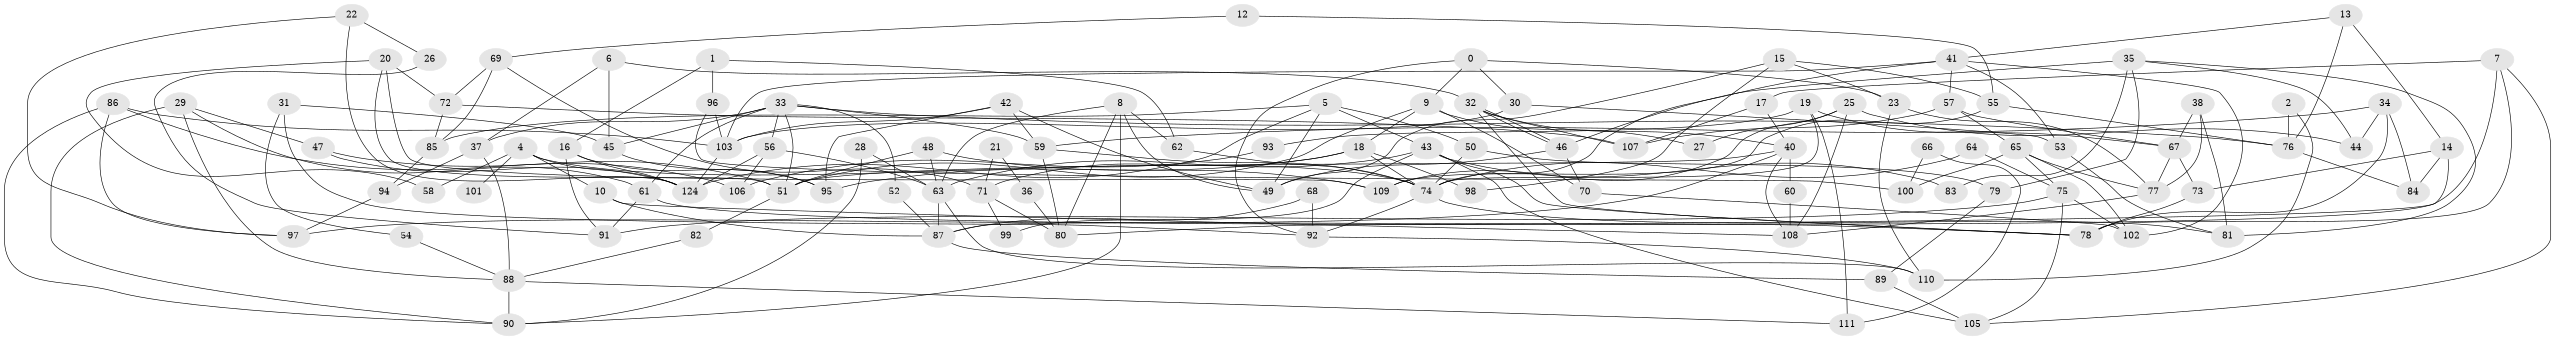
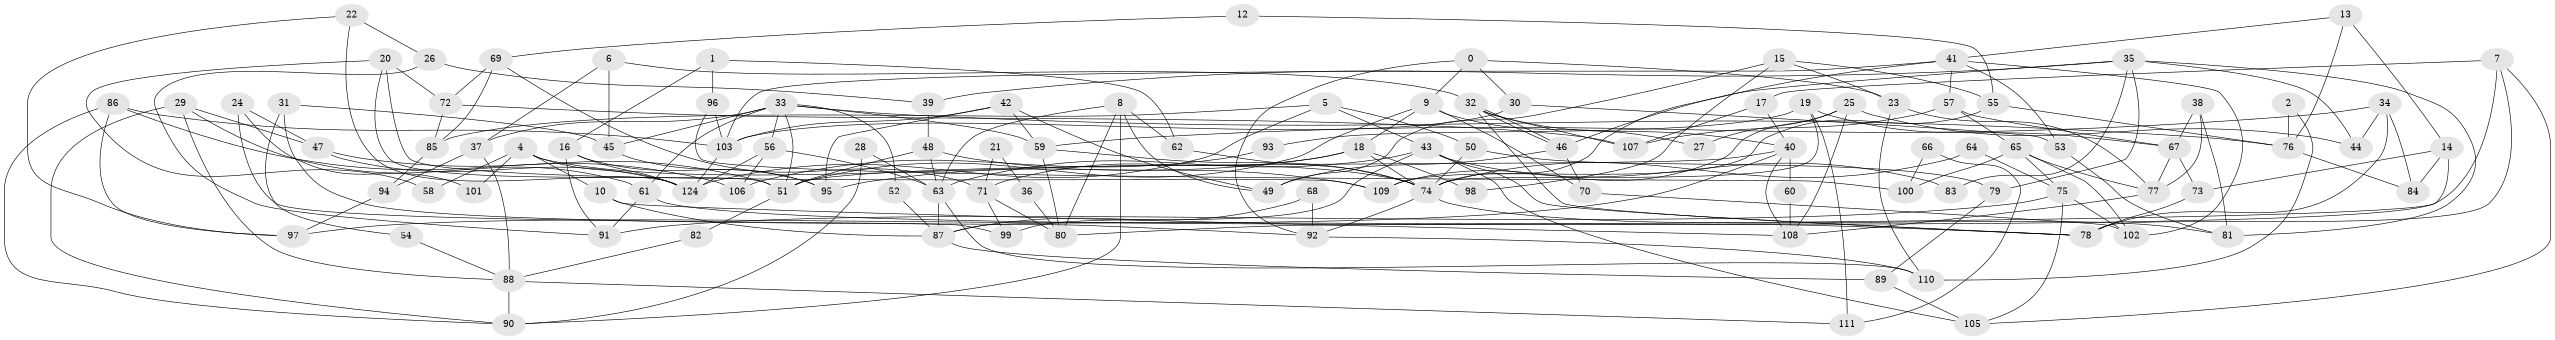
node "24": added
node "39": added
edge "5" -- "49": removed
